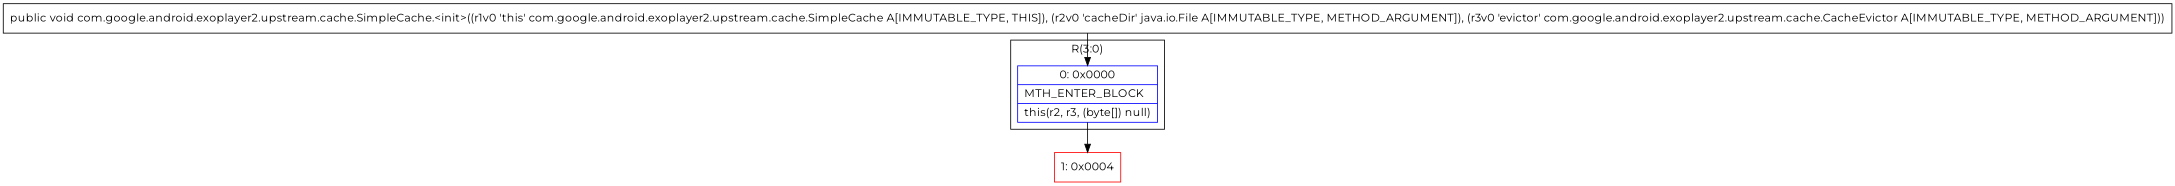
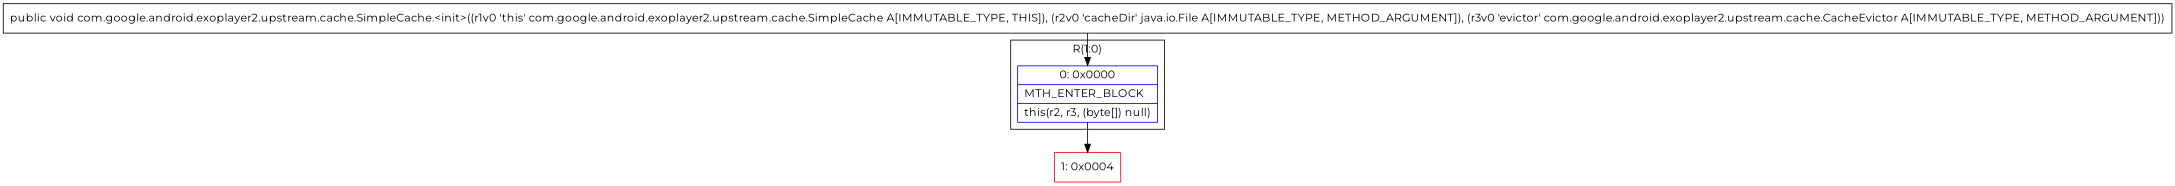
cluster "R(3:0)": label "R(3:0)" -> "R(1:0)"
